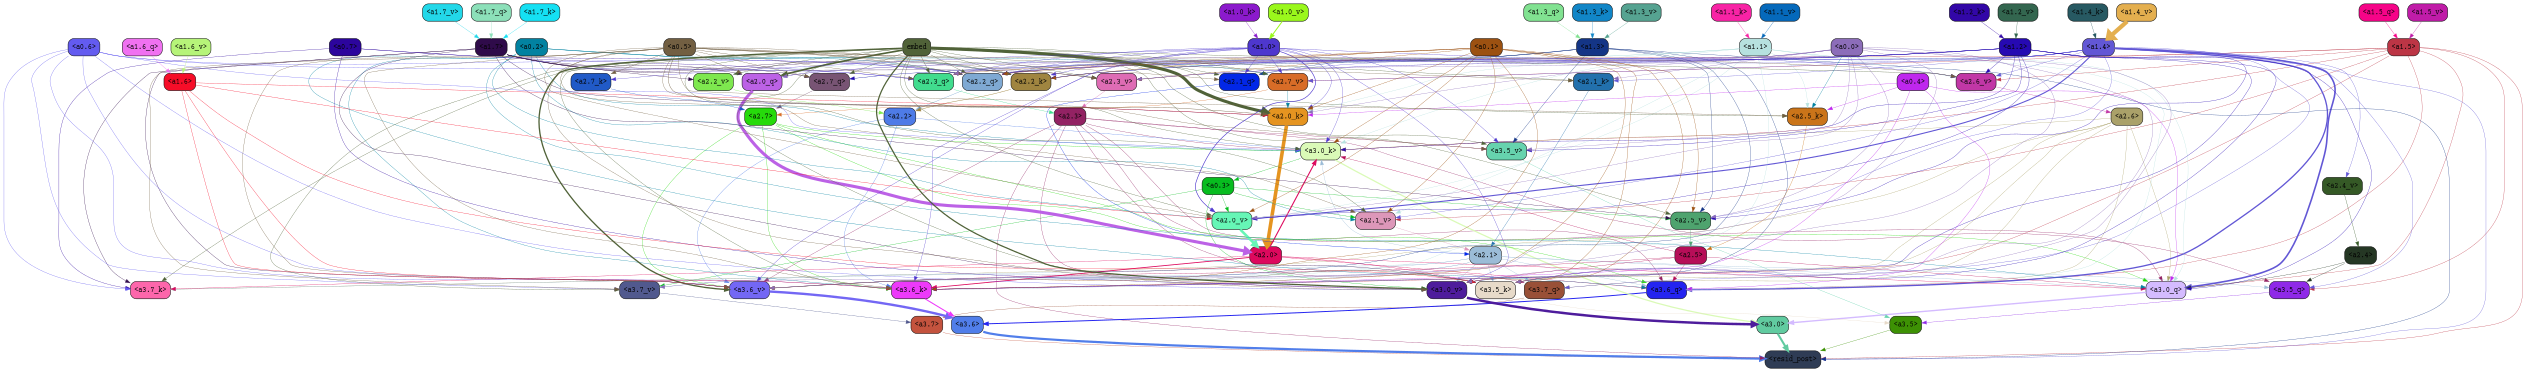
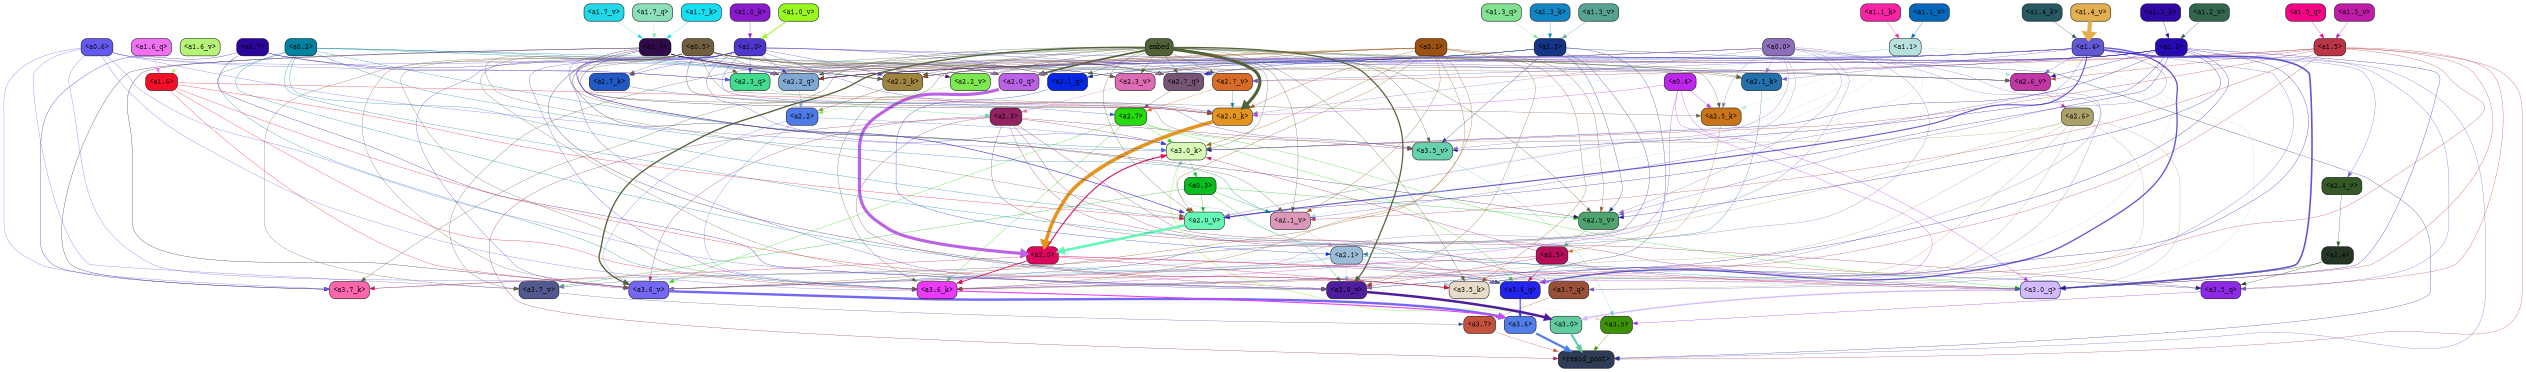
edge "<a0.0>" -> "<a2.2_v>": added
edge "<a1.4>" -> "<a2.2_q>": color #6257d5 -> #2f0b4a
edge "<a0.0>" -> "<a2.5_k>": color #0282a1 -> #8c6db9
edge "<a2.1>" -> "<a3.5_q>": color #9bbcd7 -> #143586
